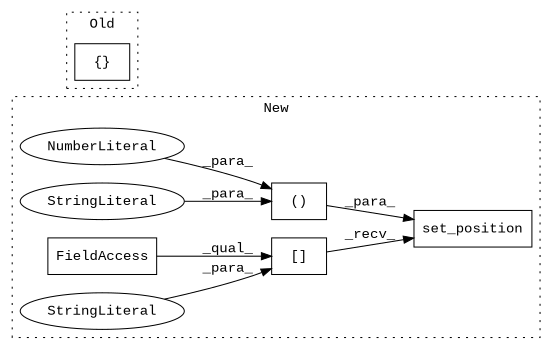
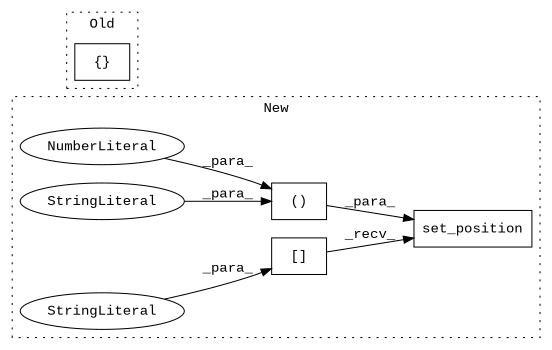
node "FieldAccess": removed
